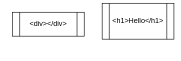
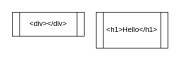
node "<h1>Hello</h1>": moved (138, 21) -> (132, 30)
